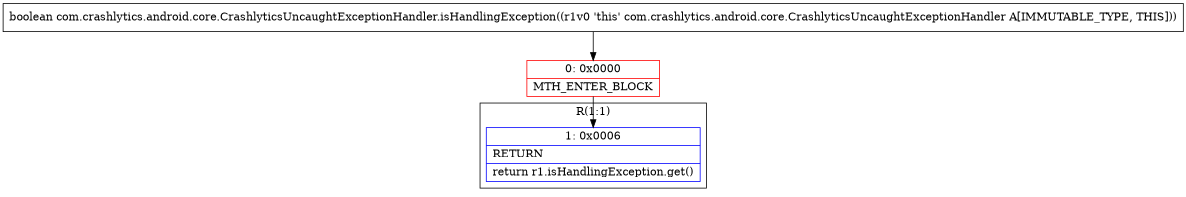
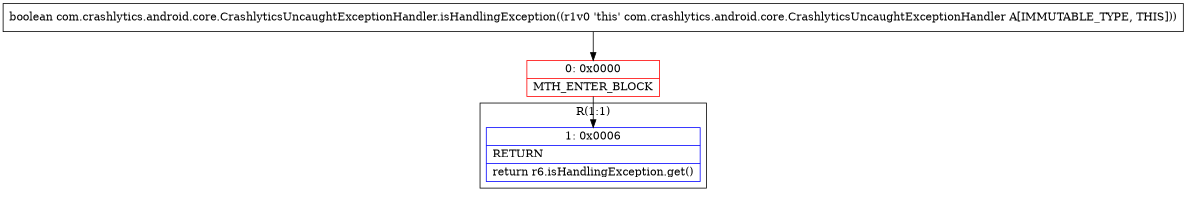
node "1: 0x0006": text "return r1.isHandlingException.get()" -> "return r6.isHandlingException.get()"
